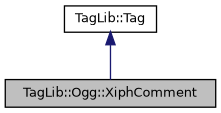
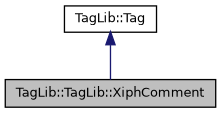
node "TagLib::Ogg::XiphComment": label "TagLib::Ogg::XiphComment" -> "TagLib::TagLib::XiphComment"
